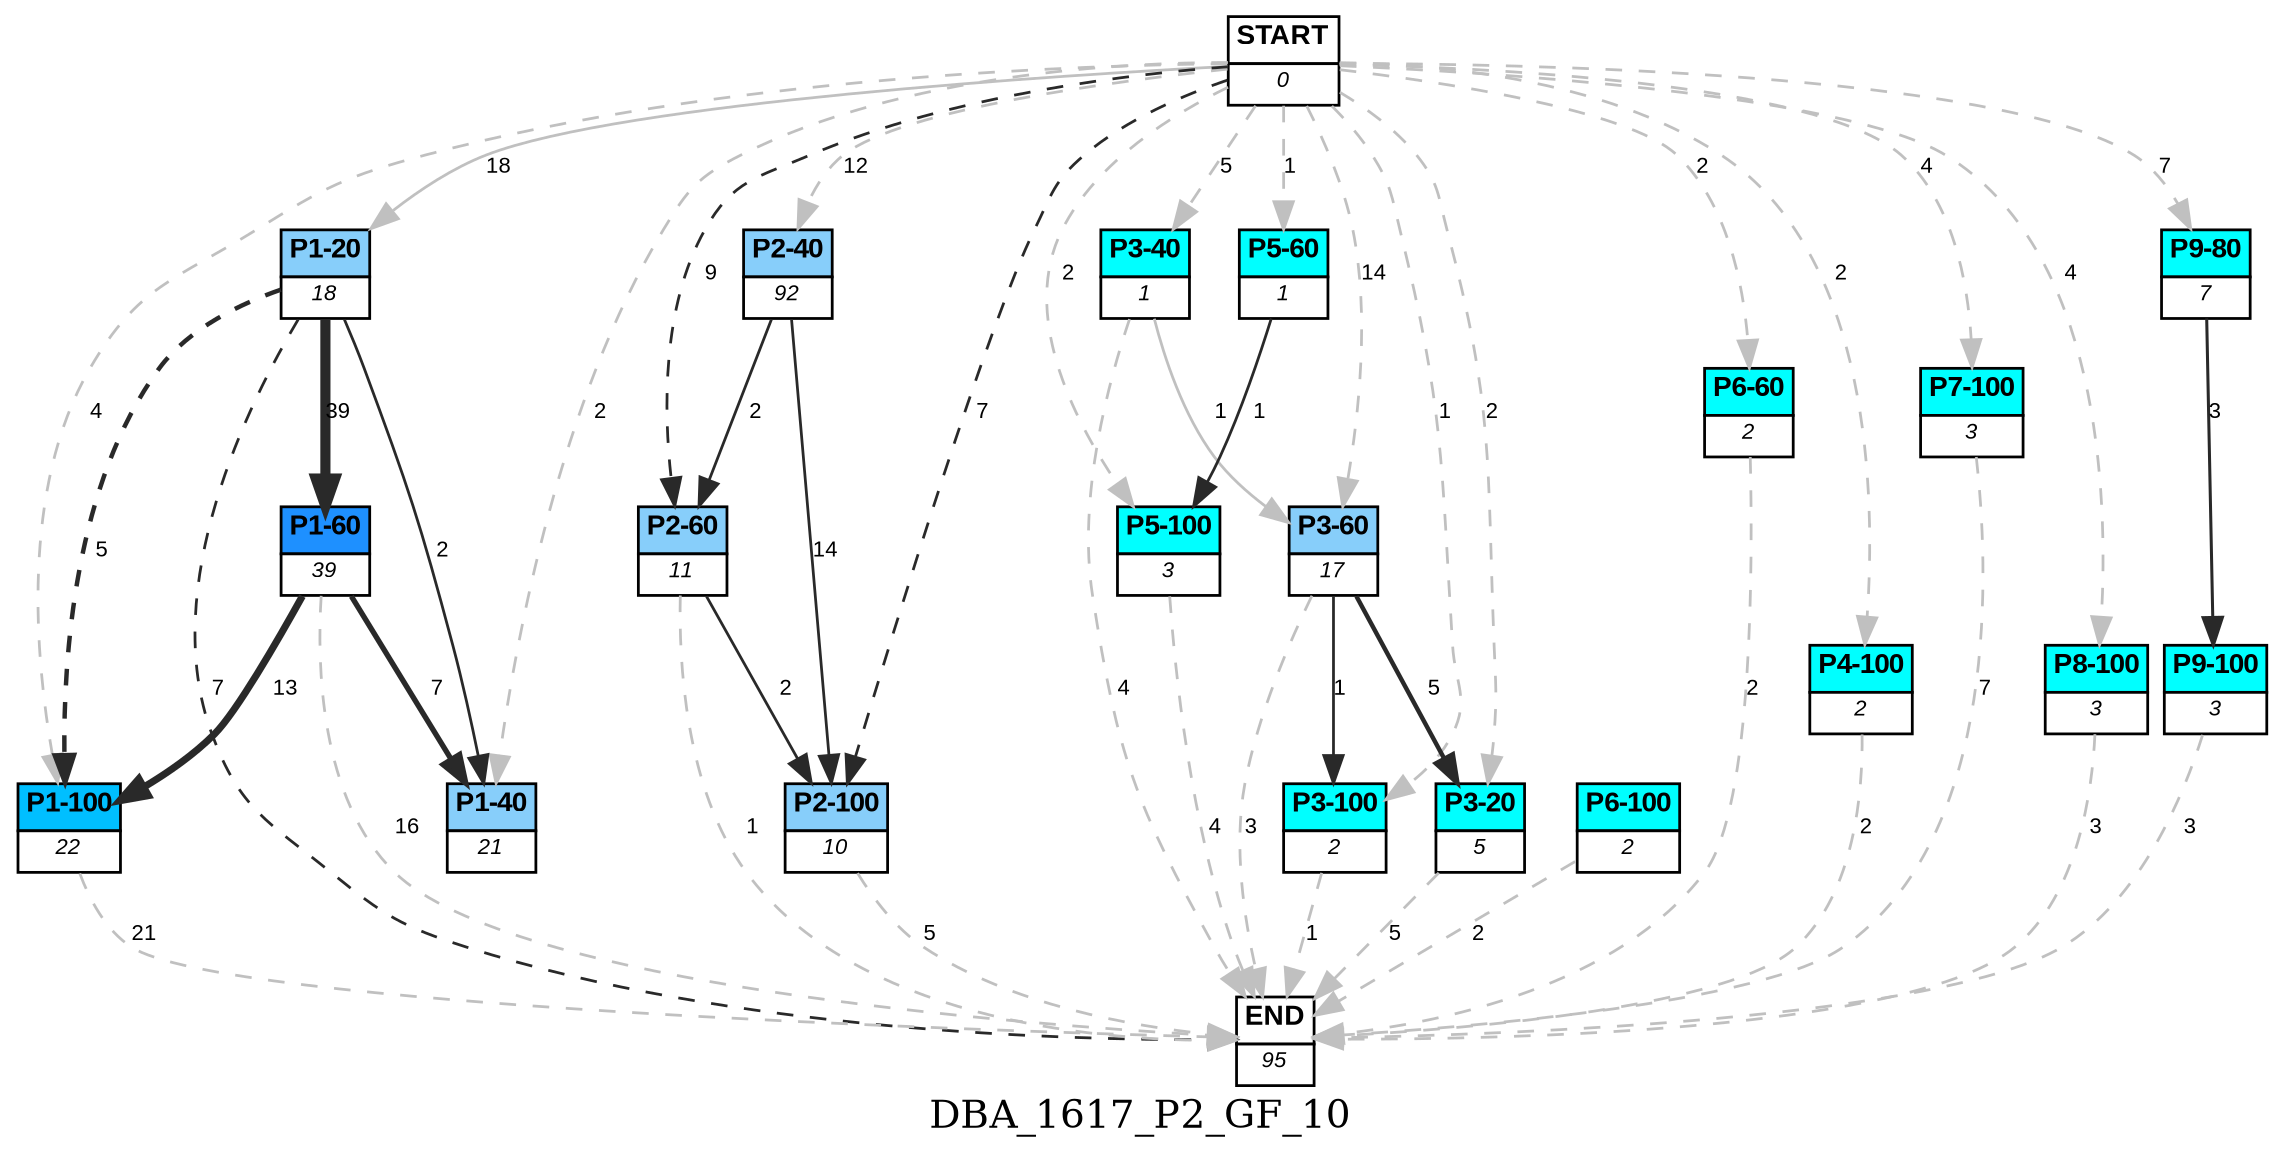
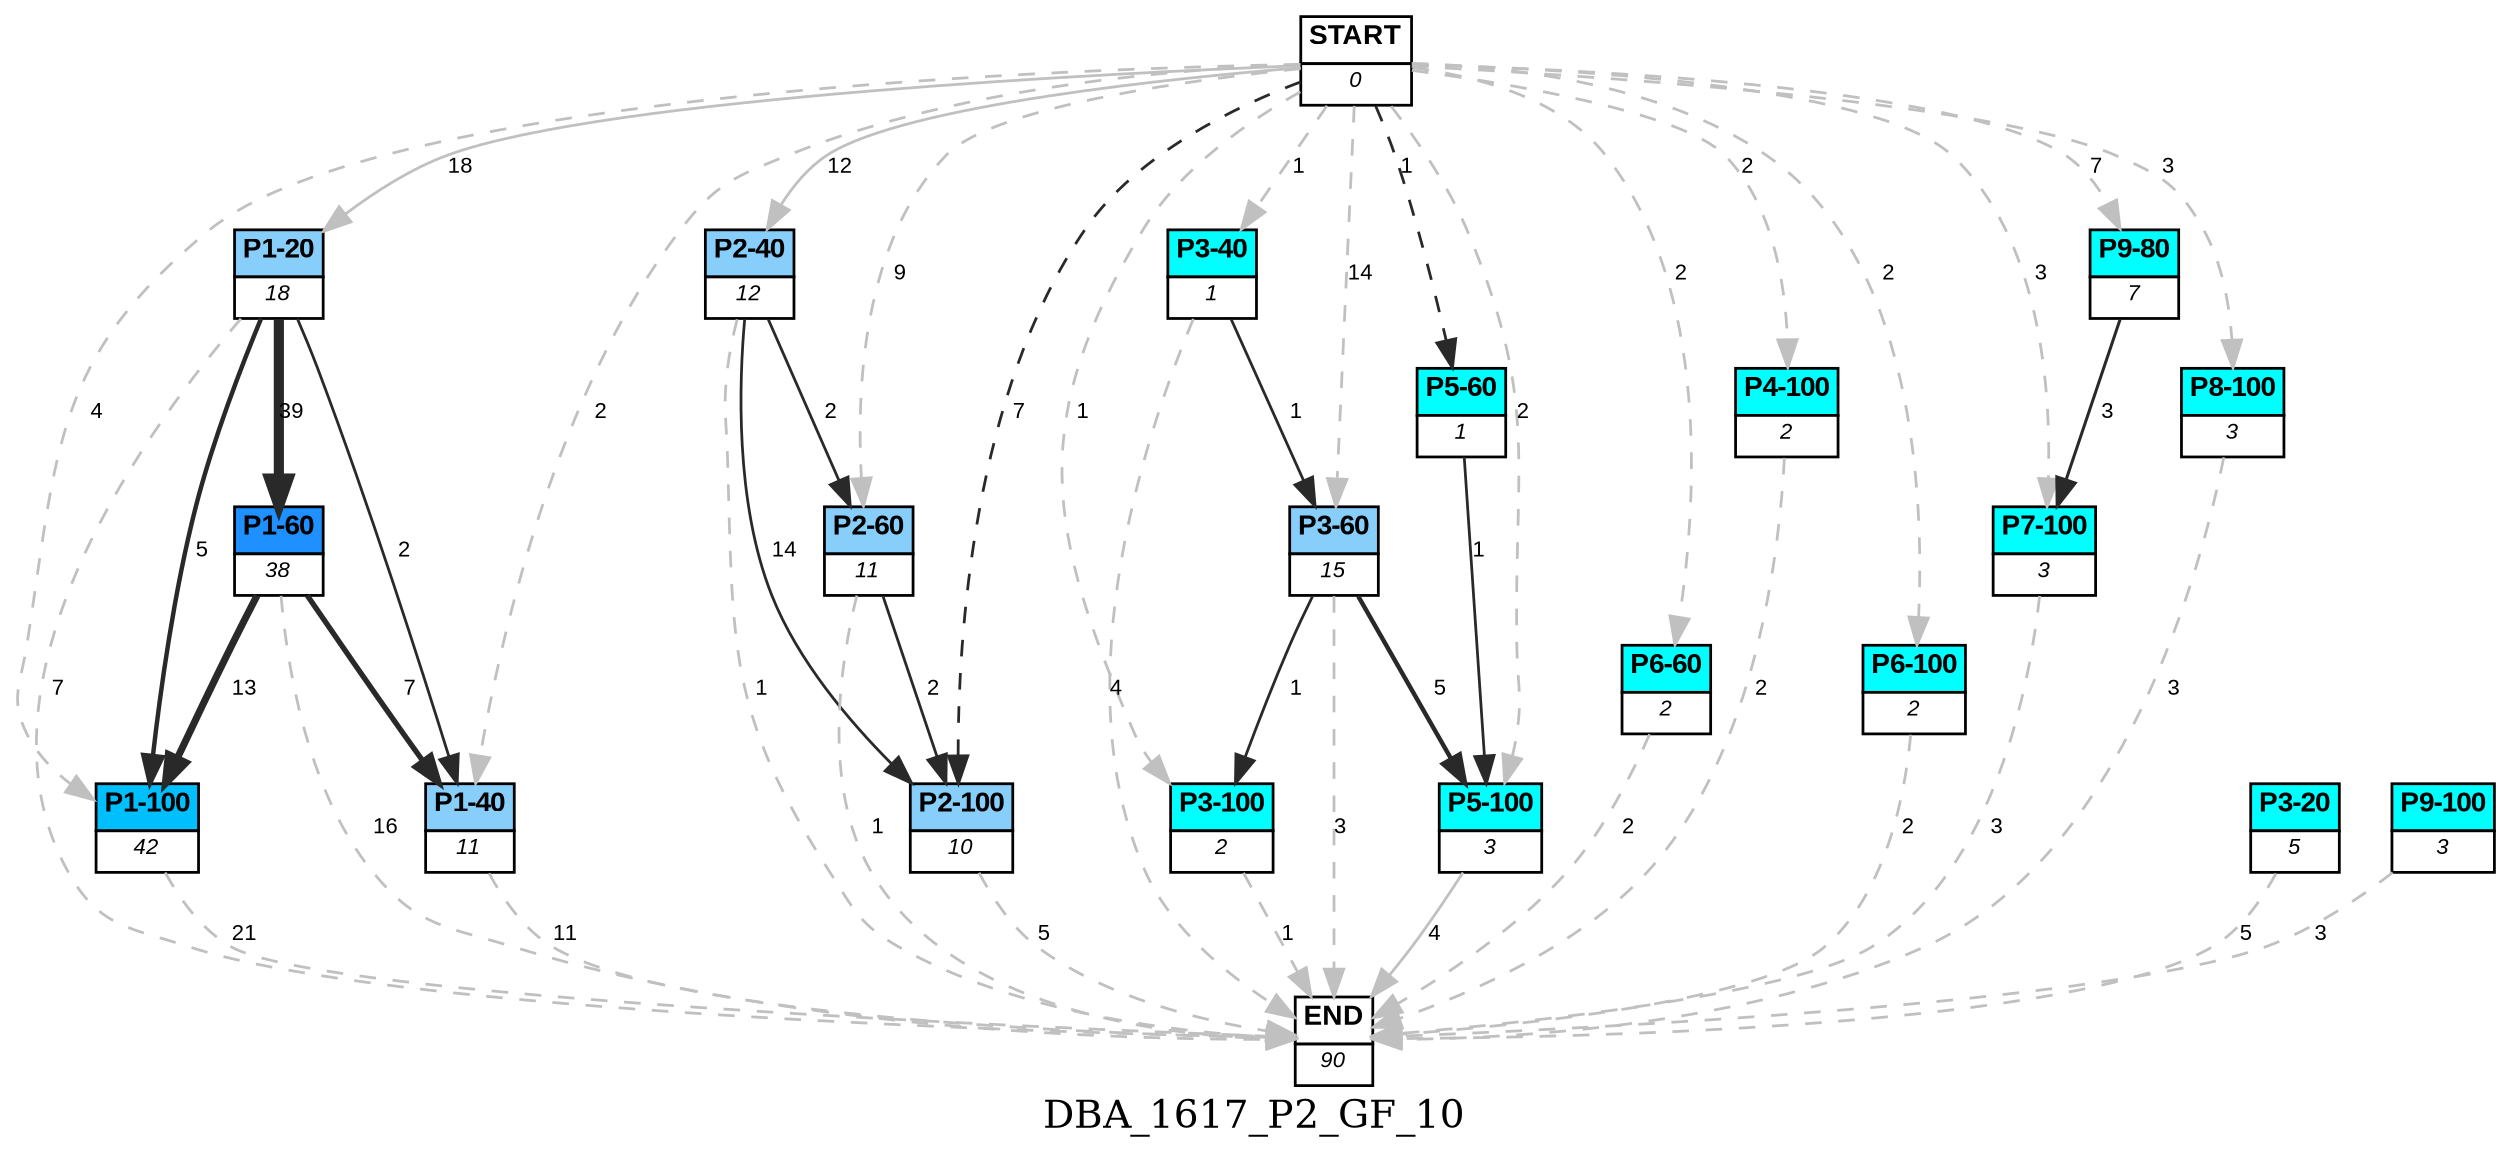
edge "START" -> "P2-40": style dashed -> solid
edge "START" -> "P5-60": color grey -> grey16
edge "START" -> "P2-60": color grey16 -> grey
edge "START" -> "P3-40": label "5" -> "1"
edge "START" -> "P7-100": label "4" -> "3"
edge "START" -> "P8-100": label "4" -> "3"
node "P2-40": text "92" -> "12"
edge "START" -> "P3-20": now "START" -> "P6-100"
edge "P3-40" -> "P3-60": color grey -> grey16
edge "P9-80" -> "P9-100": now "P9-80" -> "P7-100"
edge "P1-20" -> "P1-100": style dashed -> solid
node "P1-60": text "39" -> "38"
node "P3-60": text "17" -> "15"
edge "P3-60" -> "P3-20": now "P3-60" -> "P5-100"
edge "P7-100" -> "END": label "7" -> "3"
edge "P5-100" -> "END": style dashed -> solid
edge "P2-40" -> "END": added, label "1"
node "P1-100": text "22" -> "42"
node "P1-40": text "21" -> "11"
edge "P1-20" -> "END": color grey16 -> grey
edge "P1-40" -> "END": added, label "11"
node "END": text "95" -> "90"
